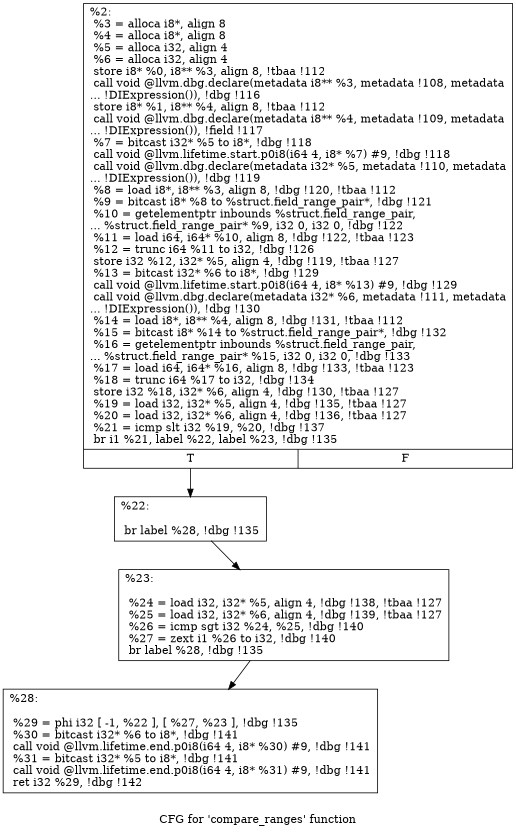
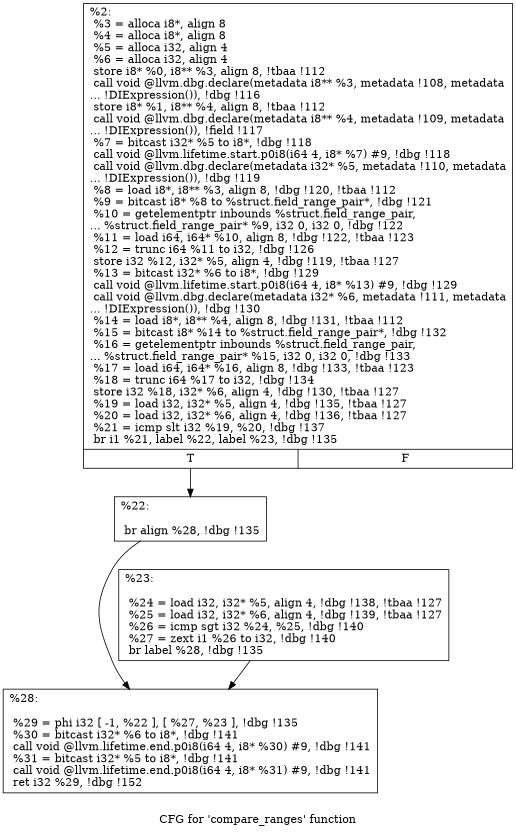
node "%22:": text "br label %28, !dbg !135" -> "br align %28, !dbg !135"
edge "%22:" -> "%23:": now "%22:" -> "%28:"
node "%28:": text "ret i32 %29, !dbg !142" -> "ret i32 %29, !dbg !152"
